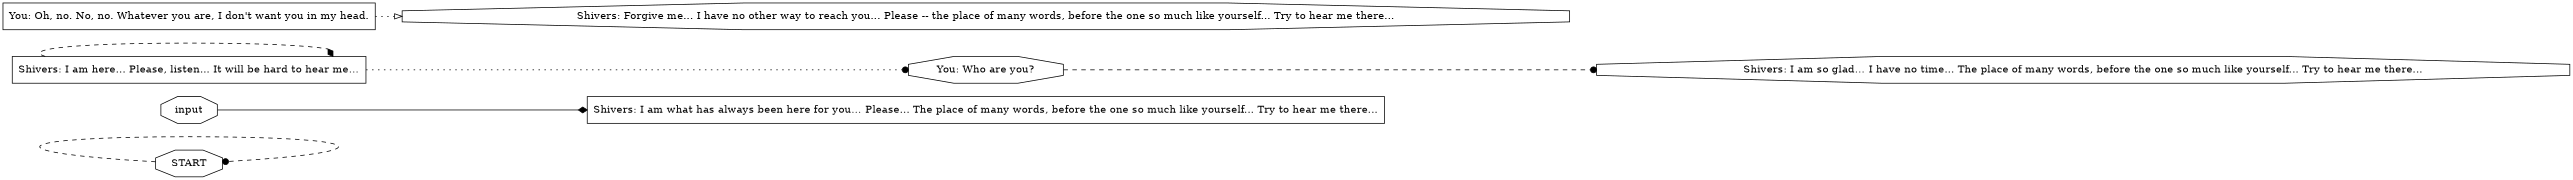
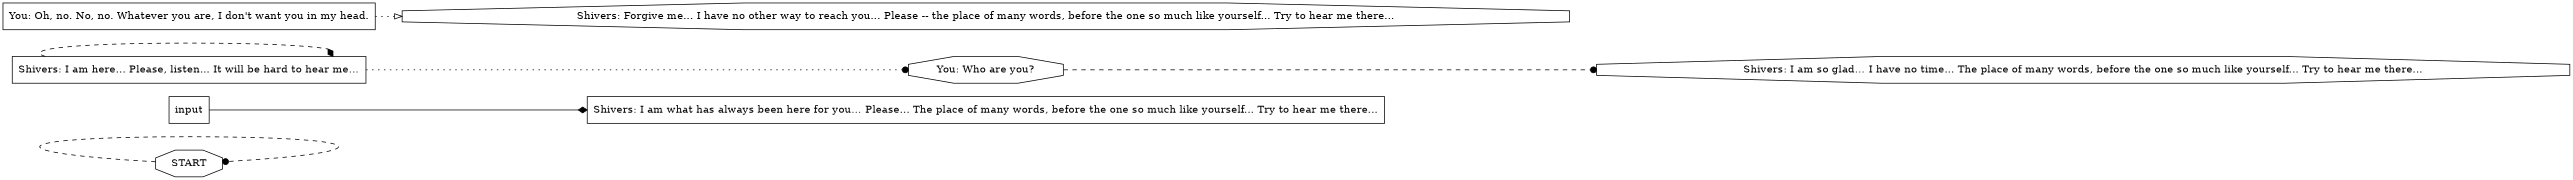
node "input": shape octagon -> box
